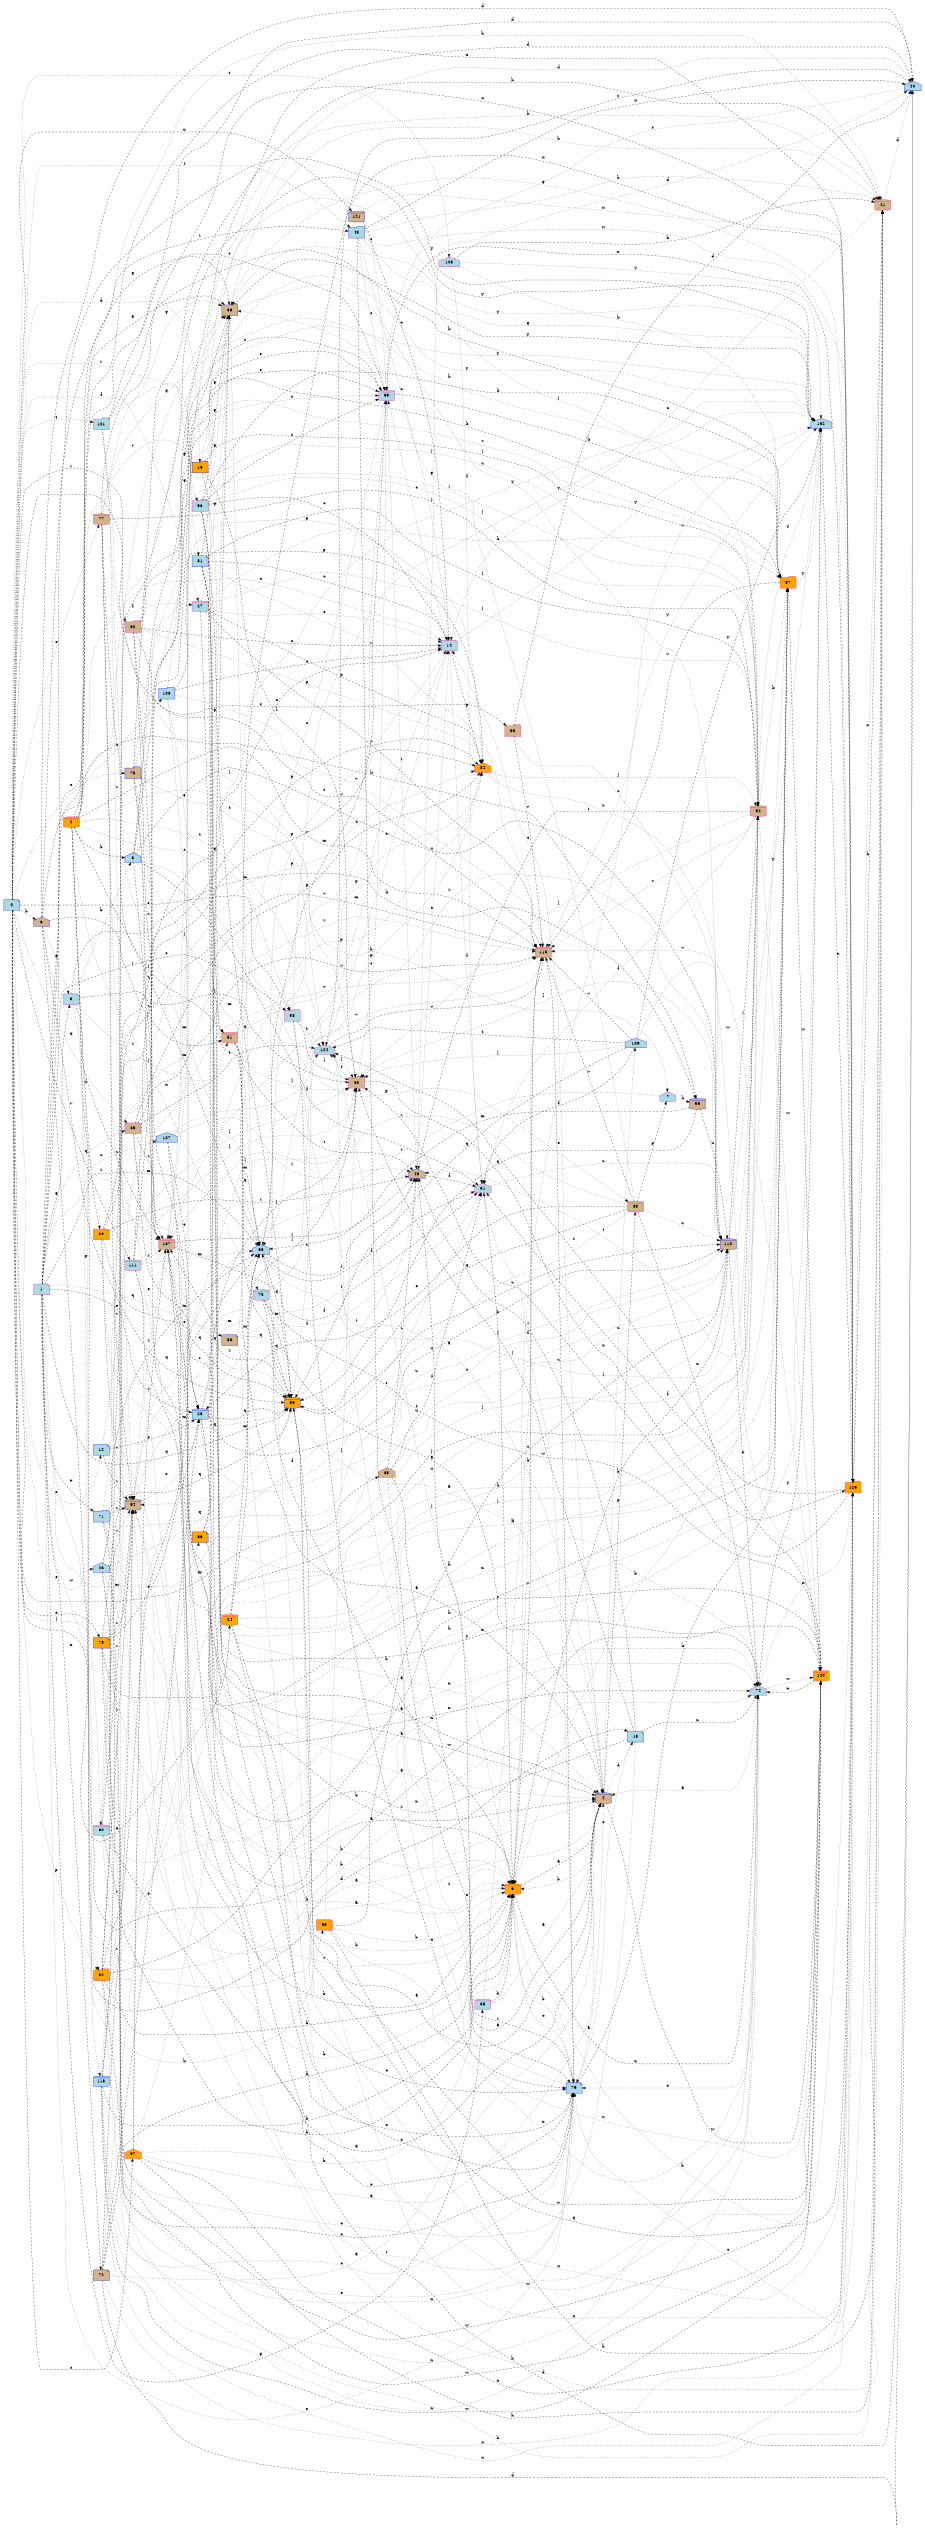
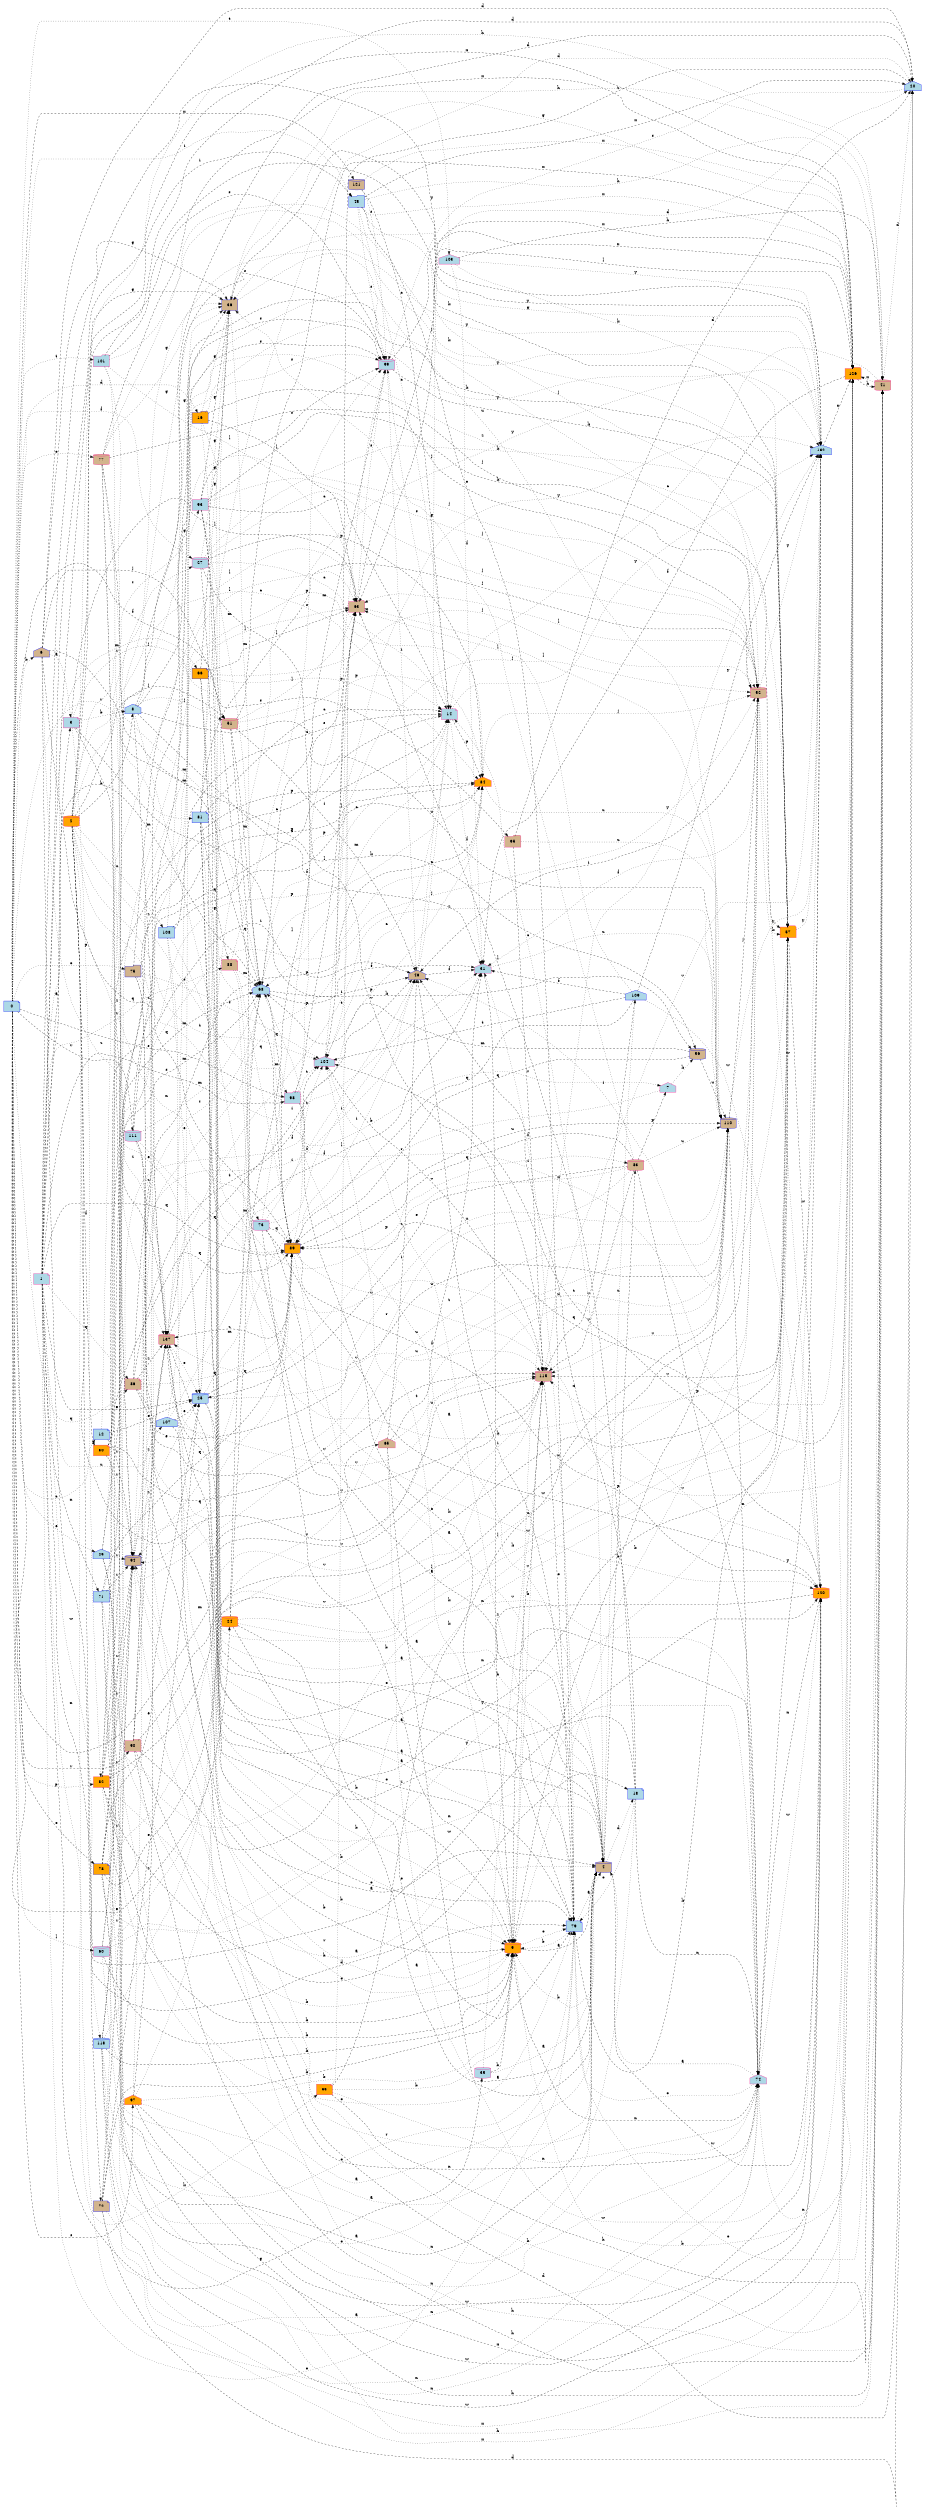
edge "81" -> "89": now "81" -> "88"
node "88": color blue -> deeppink
edge "83" -> "74": label "n" -> "p"
